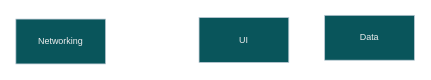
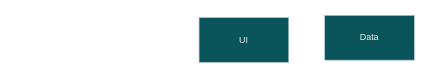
node "Networking": removed
